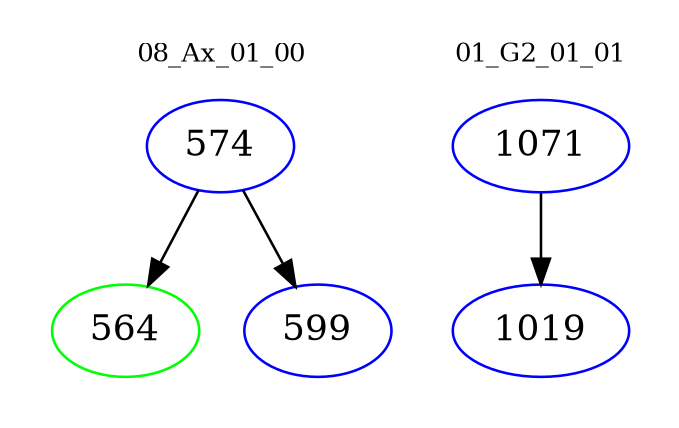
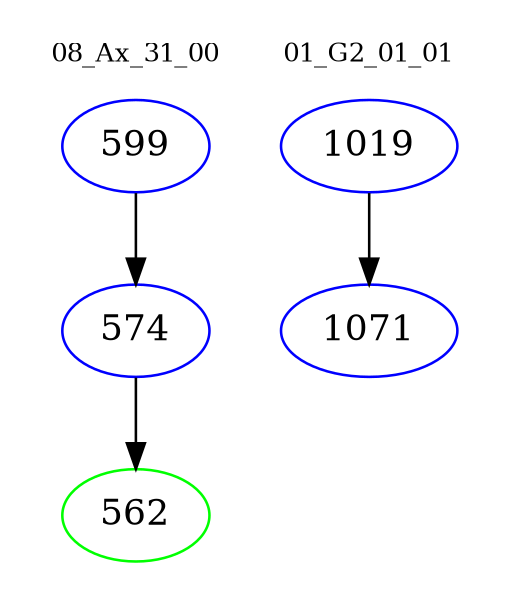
cluster "08_Ax_01_00": label "08_Ax_01_00" -> "08_Ax_31_00"
edge "1071" -> "1019": reversed
edge "574" -> "599": reversed
node "564": label "564" -> "562"
